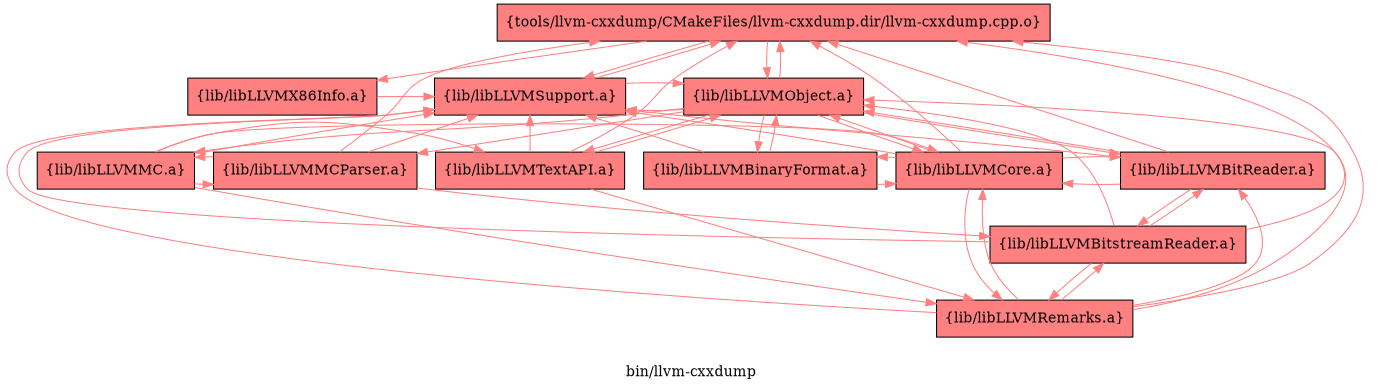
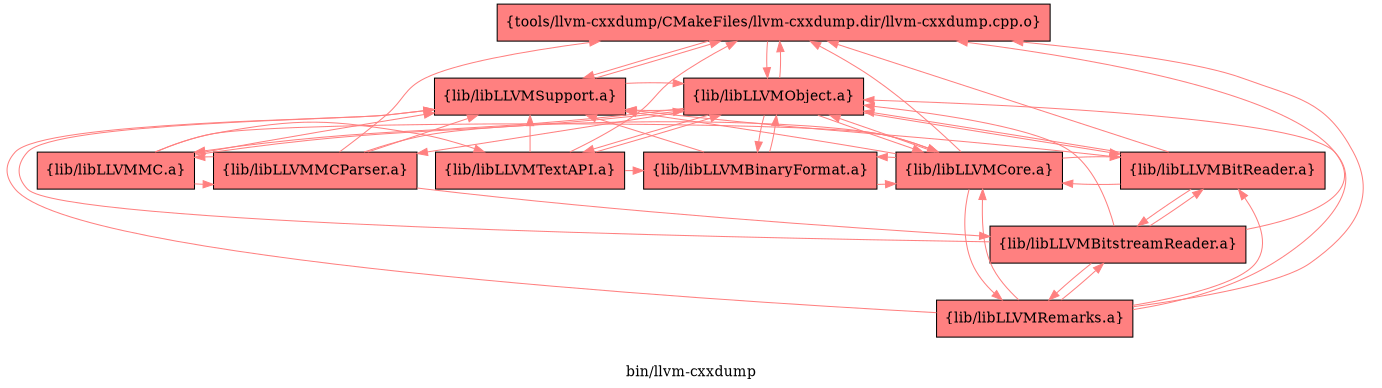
node "{lib/libLLVMX86Info.a}": removed
edge "{lib/libLLVMMCParser.a}" -> "{lib/libLLVMCore.a}": added
edge "{lib/libLLVMTextAPI.a}" -> "{lib/libLLVMRemarks.a}": now "{lib/libLLVMTextAPI.a}" -> "{lib/libLLVMBinaryFormat.a}"
edge "{lib/libLLVMMC.a}" -> "{lib/libLLVMRemarks.a}": now "{lib/libLLVMMC.a}" -> "{lib/libLLVMObject.a}"
